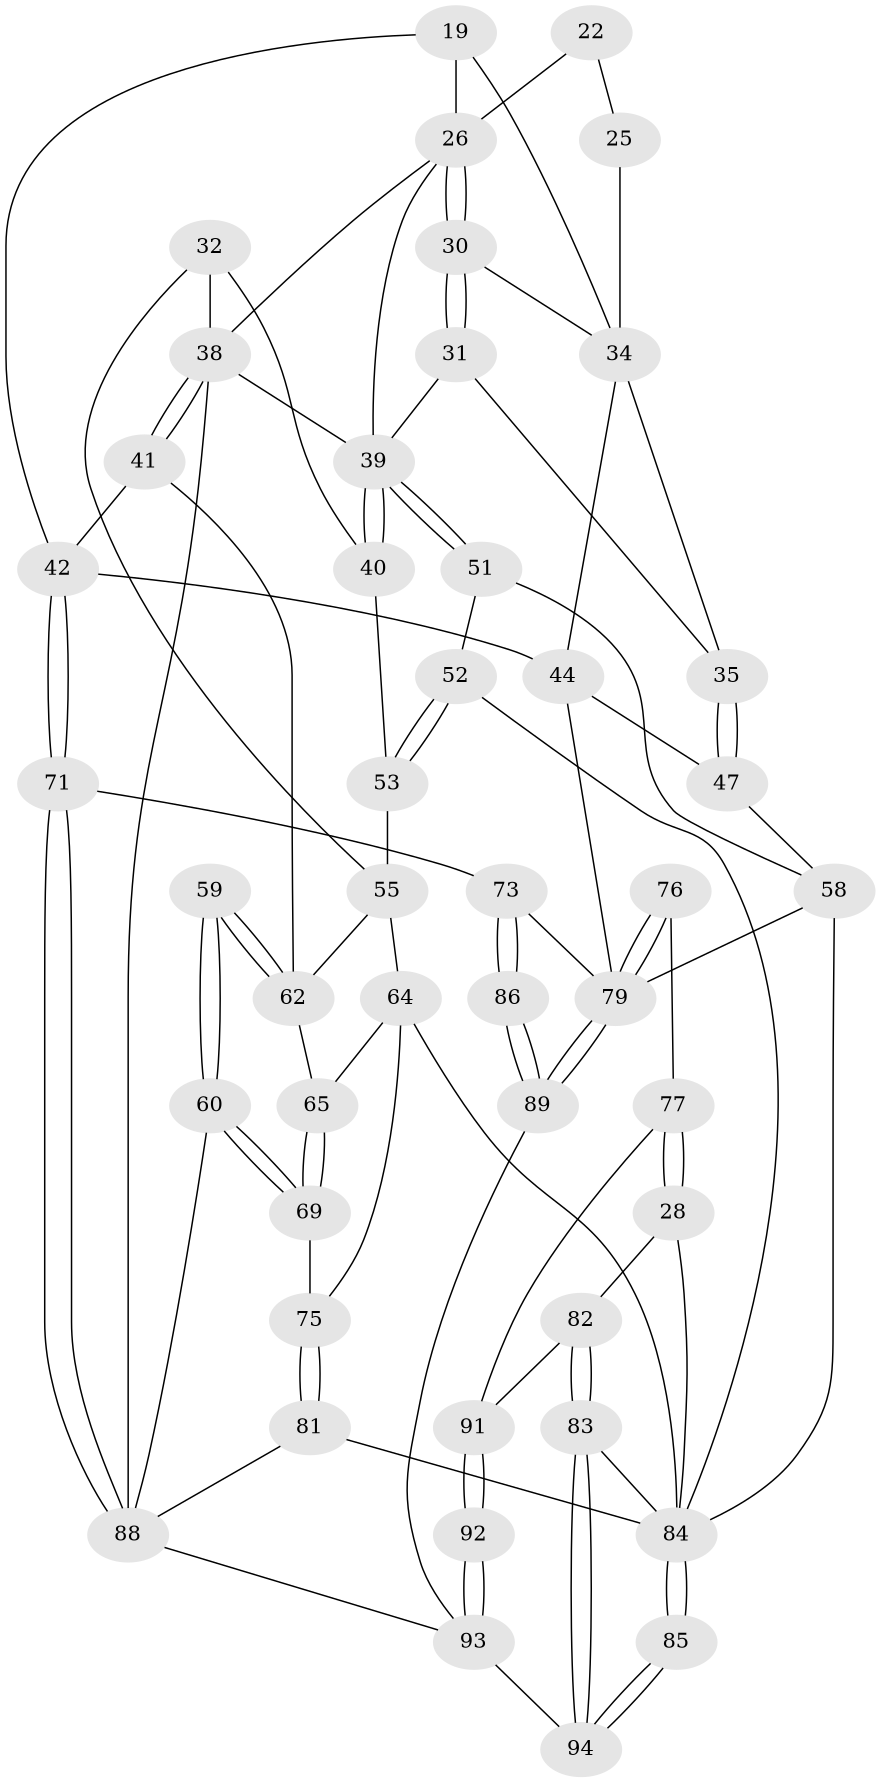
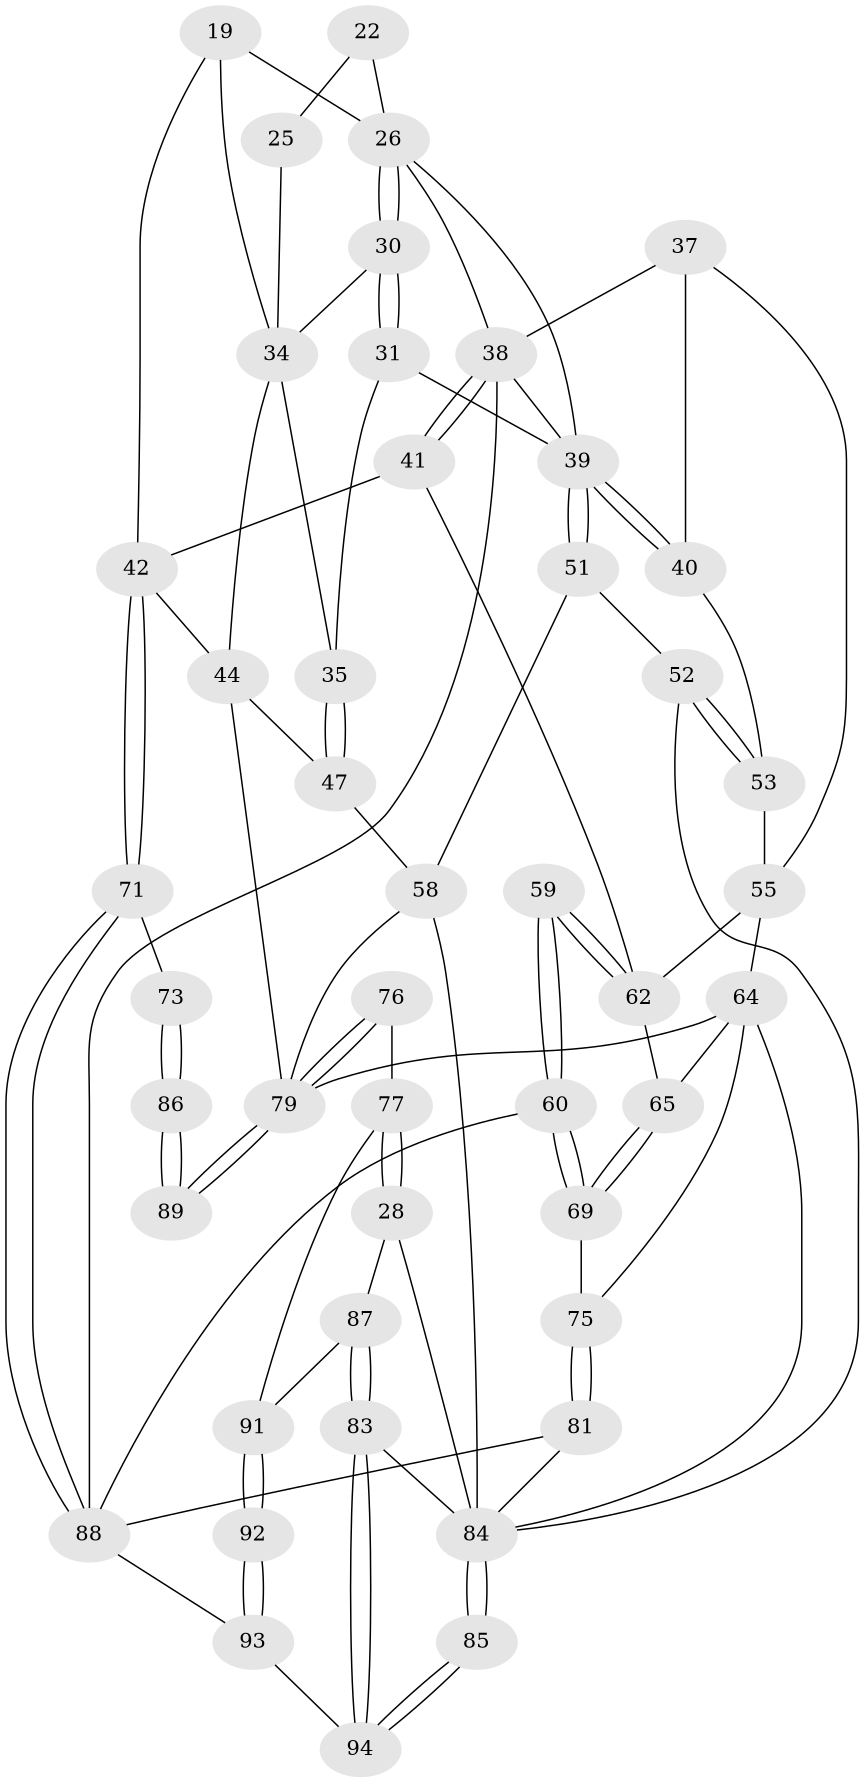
node "32": label "32" -> "37"
edge "73" -- "79": now "64" -- "79"
node "82": label "82" -> "87"
edge "89" -- "93": removed
